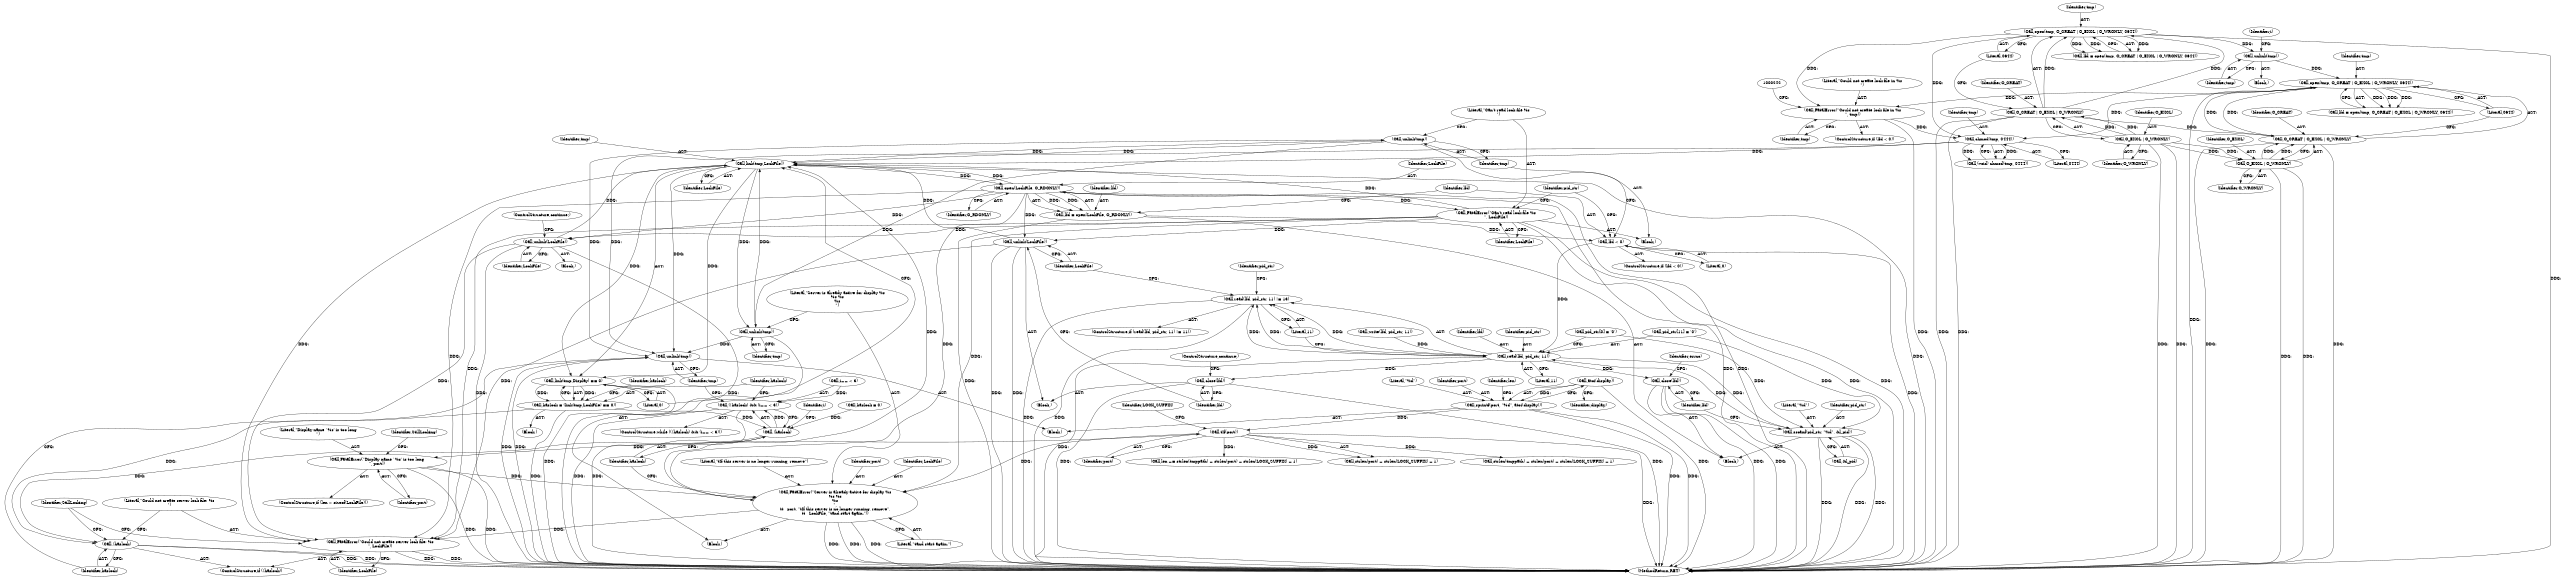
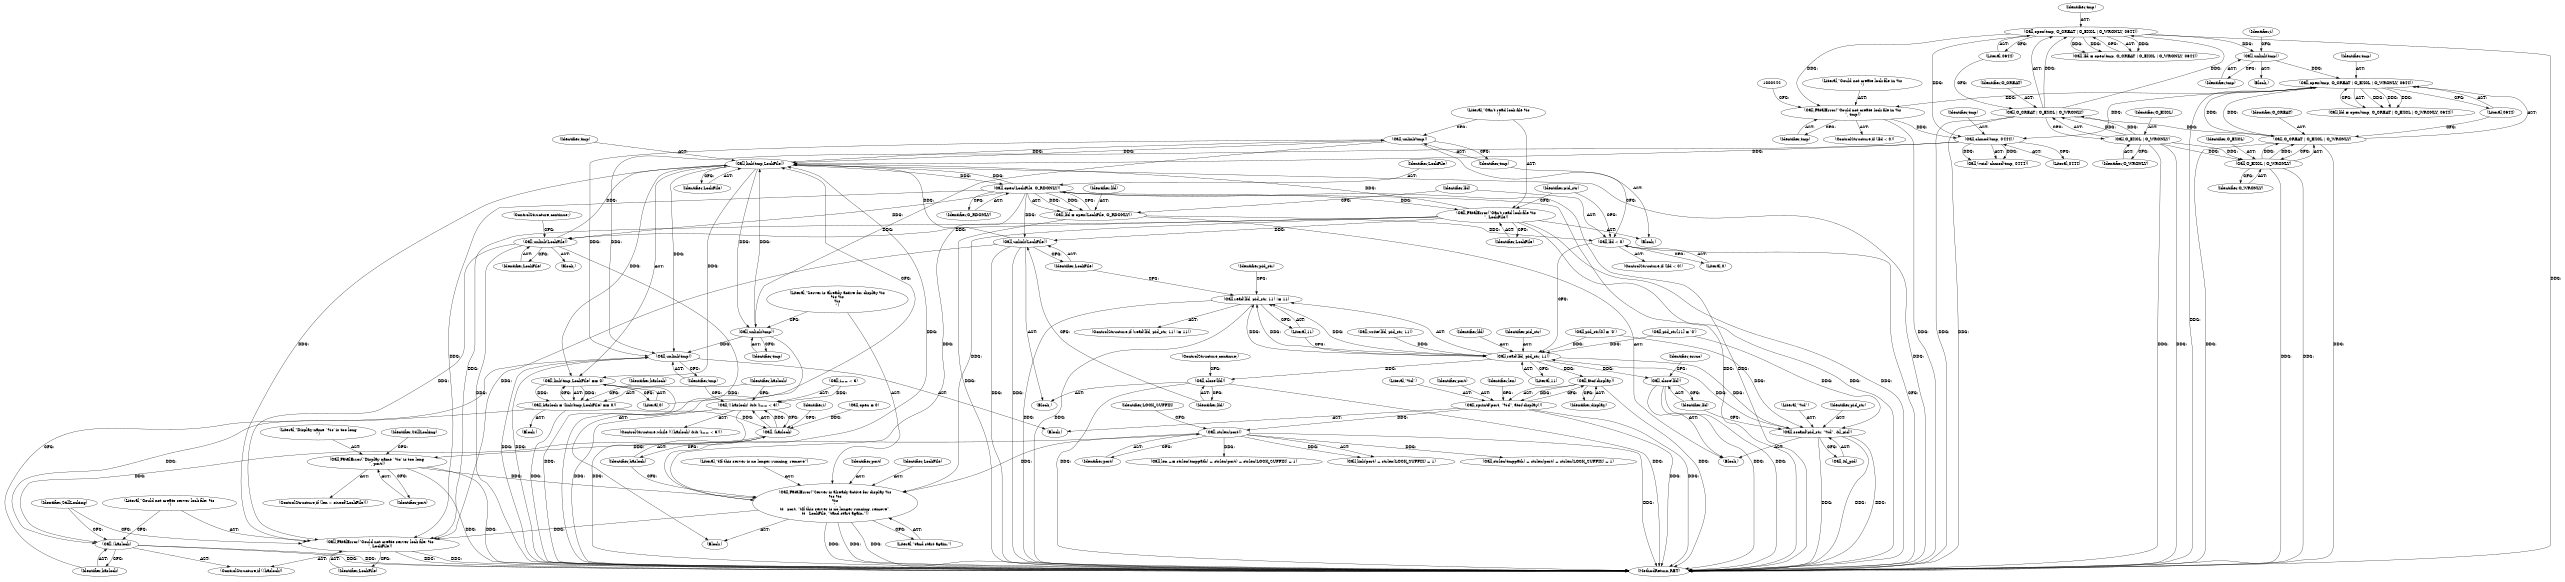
edge "(Call,(void) chmod(tmp, 0444))" -> "(Call,chmod(tmp, 0444))": removed, label "CFG:"
edge "(Call,lfd = open(LockFile, O_RDONLY))" -> "(Call,open(LockFile, O_RDONLY))": label "AST: " -> "CFG: "
node "(Call,read(lfd, pid_str, 11) != 13)": label "(Call,read(lfd, pid_str, 11) != 13)" -> "(Call,read(lfd, pid_str, 11) != 11)"
edge "(Call,lfd < 0)" -> "(Call,read(lfd, pid_str, 11))": label "DDG: " -> "CFG: "
edge "(Call,pid_str[0] = '0')" -> "(Call,read(lfd, pid_str, 11))": label "CFG: " -> "DDG: "
edge "(Call,pid_str[11] = '0')" -> "(Call,read(lfd, pid_str, 11))": label "AST: " -> "DDG: "
node "(Call,link(tmp,Display) == 0)": label "(Call,link(tmp,Display) == 0)" -> "(Call,link(tmp,LockFile) == 0)"
edge "(Call,lfd < 0)" -> "(MethodReturn,RET)": label "DDG: " -> "CFG: "
edge "(Identifier,display)" -> "(Call,atoi(display))": added, label "AST:"
node "(Call,haslock = 0)": label "(Call,haslock = 0)" -> "(Call,open = 0)"
node "(Call,tIf(port))": label "(Call,tIf(port))" -> "(Call,strlen(port))"
node "(Call,strlen(port) + strlen(LOCK_SUFFIX) + 1)": label "(Call,strlen(port) + strlen(LOCK_SUFFIX) + 1)" -> "(Call,link(port) + strlen(LOCK_SUFFIX) + 1)"
edge "(Call,read(lfd, pid_str, 11))" -> "(MethodReturn,RET)": now "(Call,read(lfd, pid_str, 11))" -> "(Call,atoi(display))"
